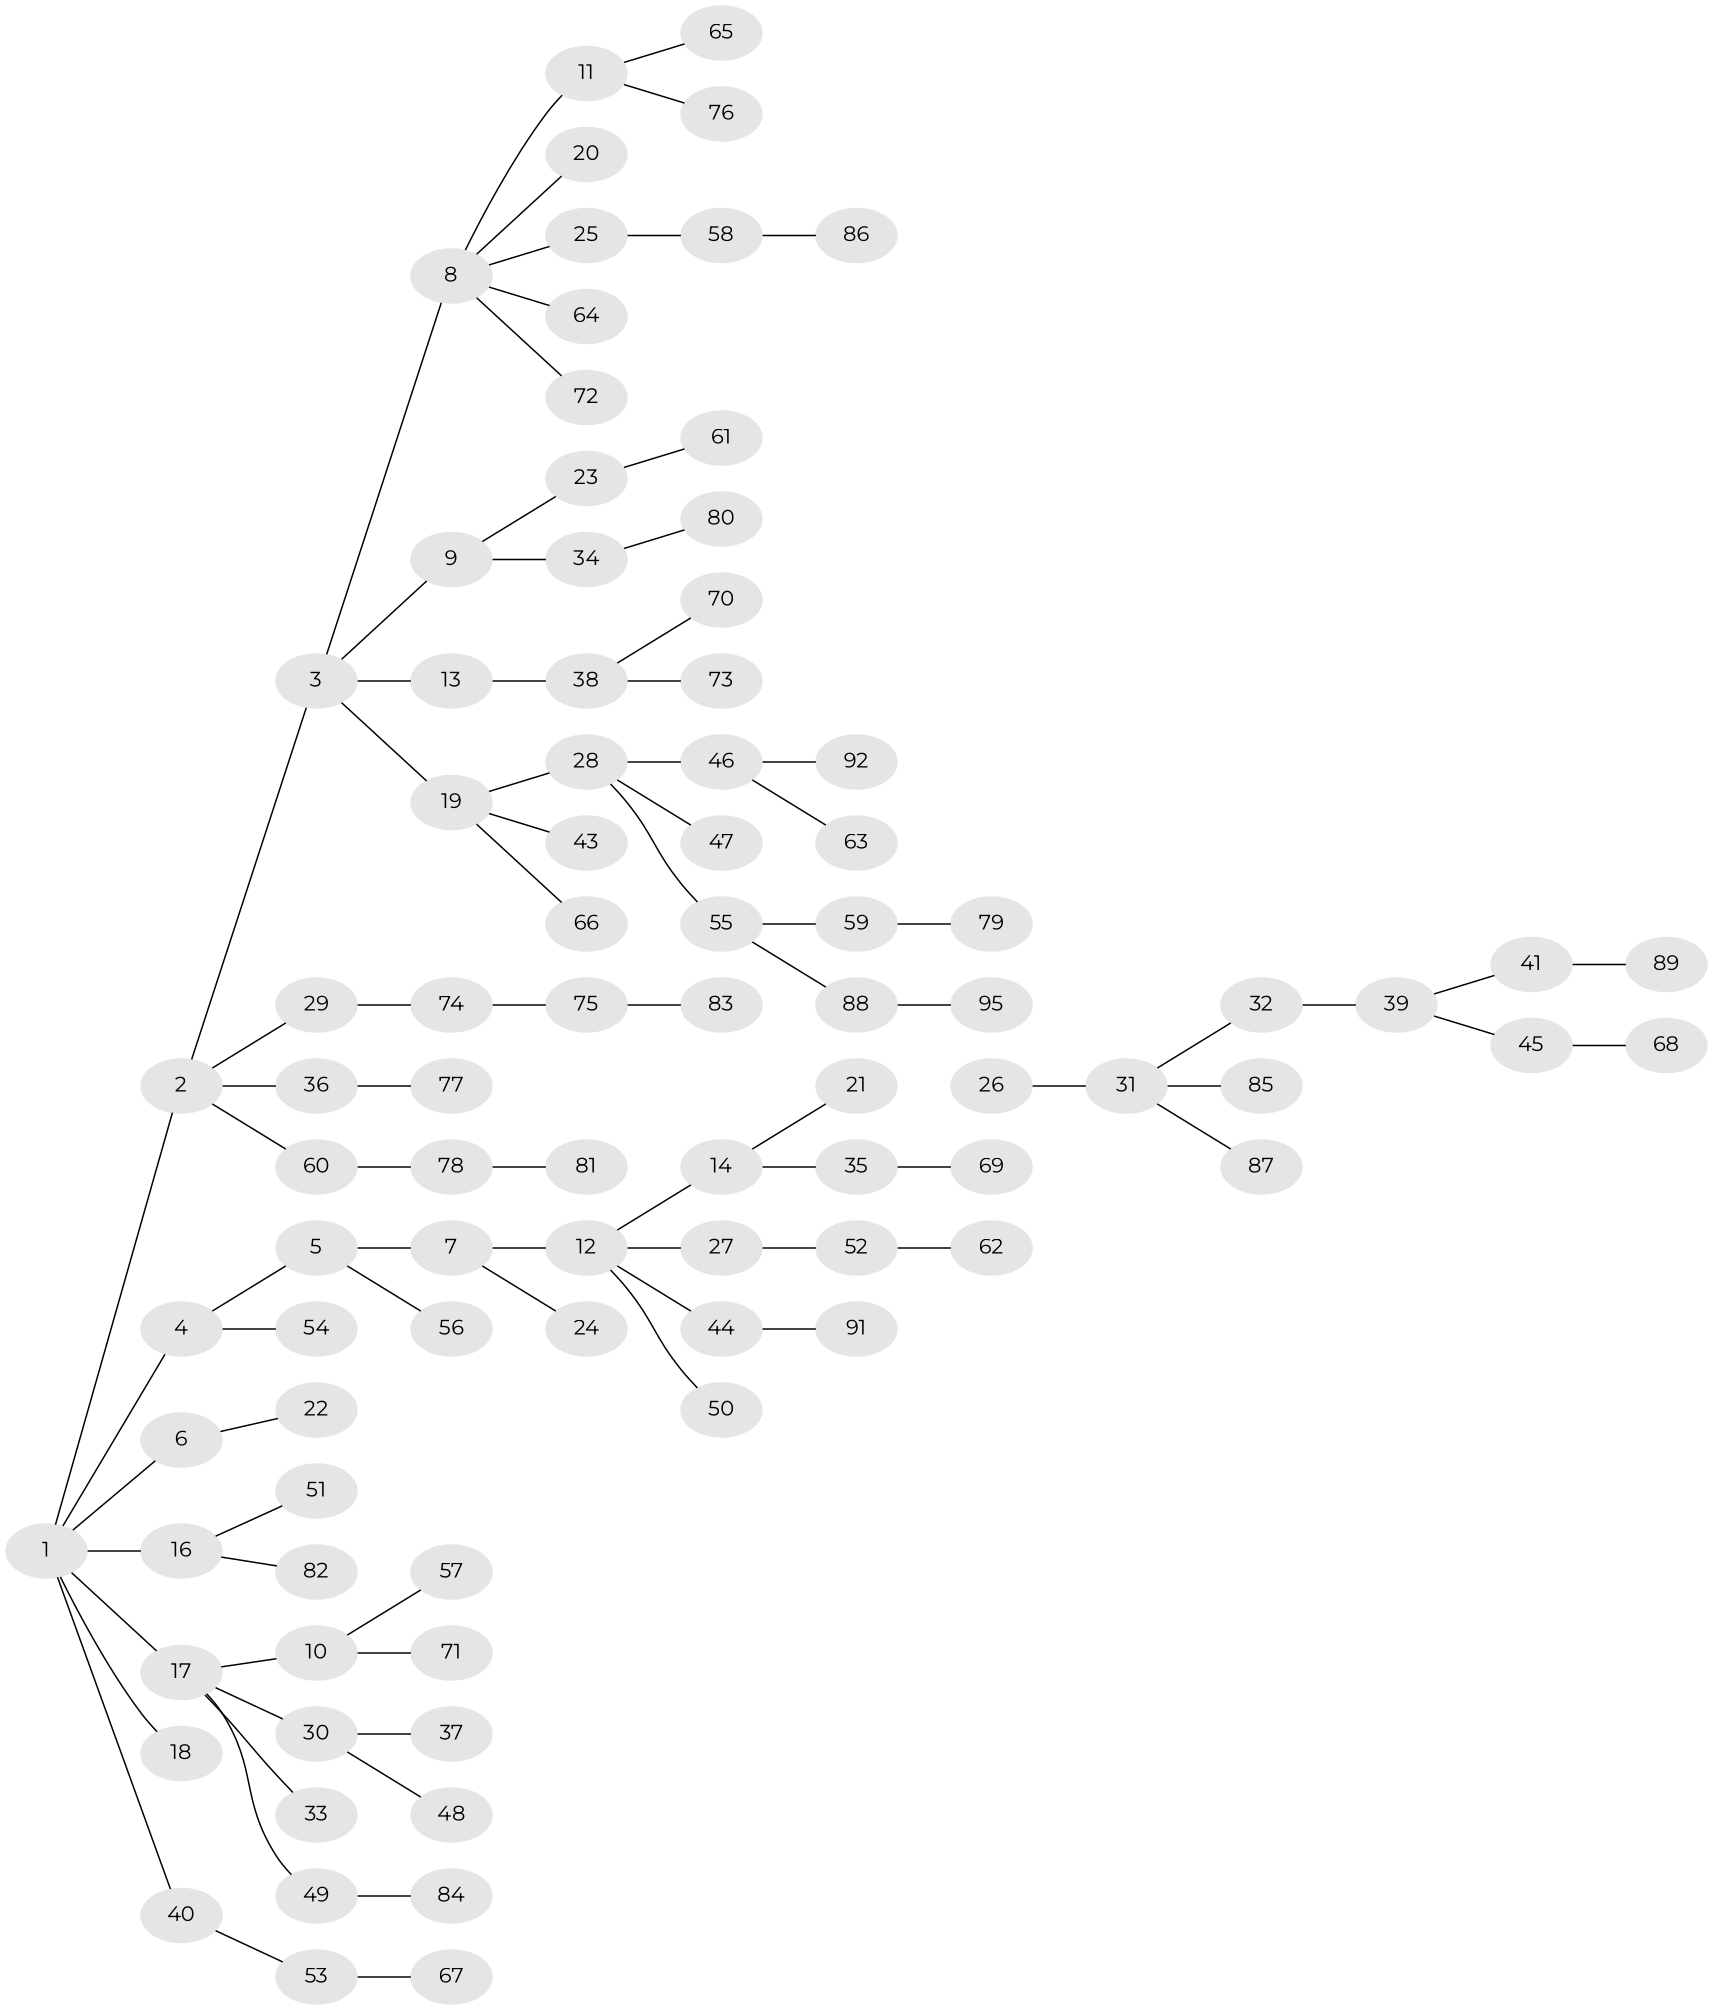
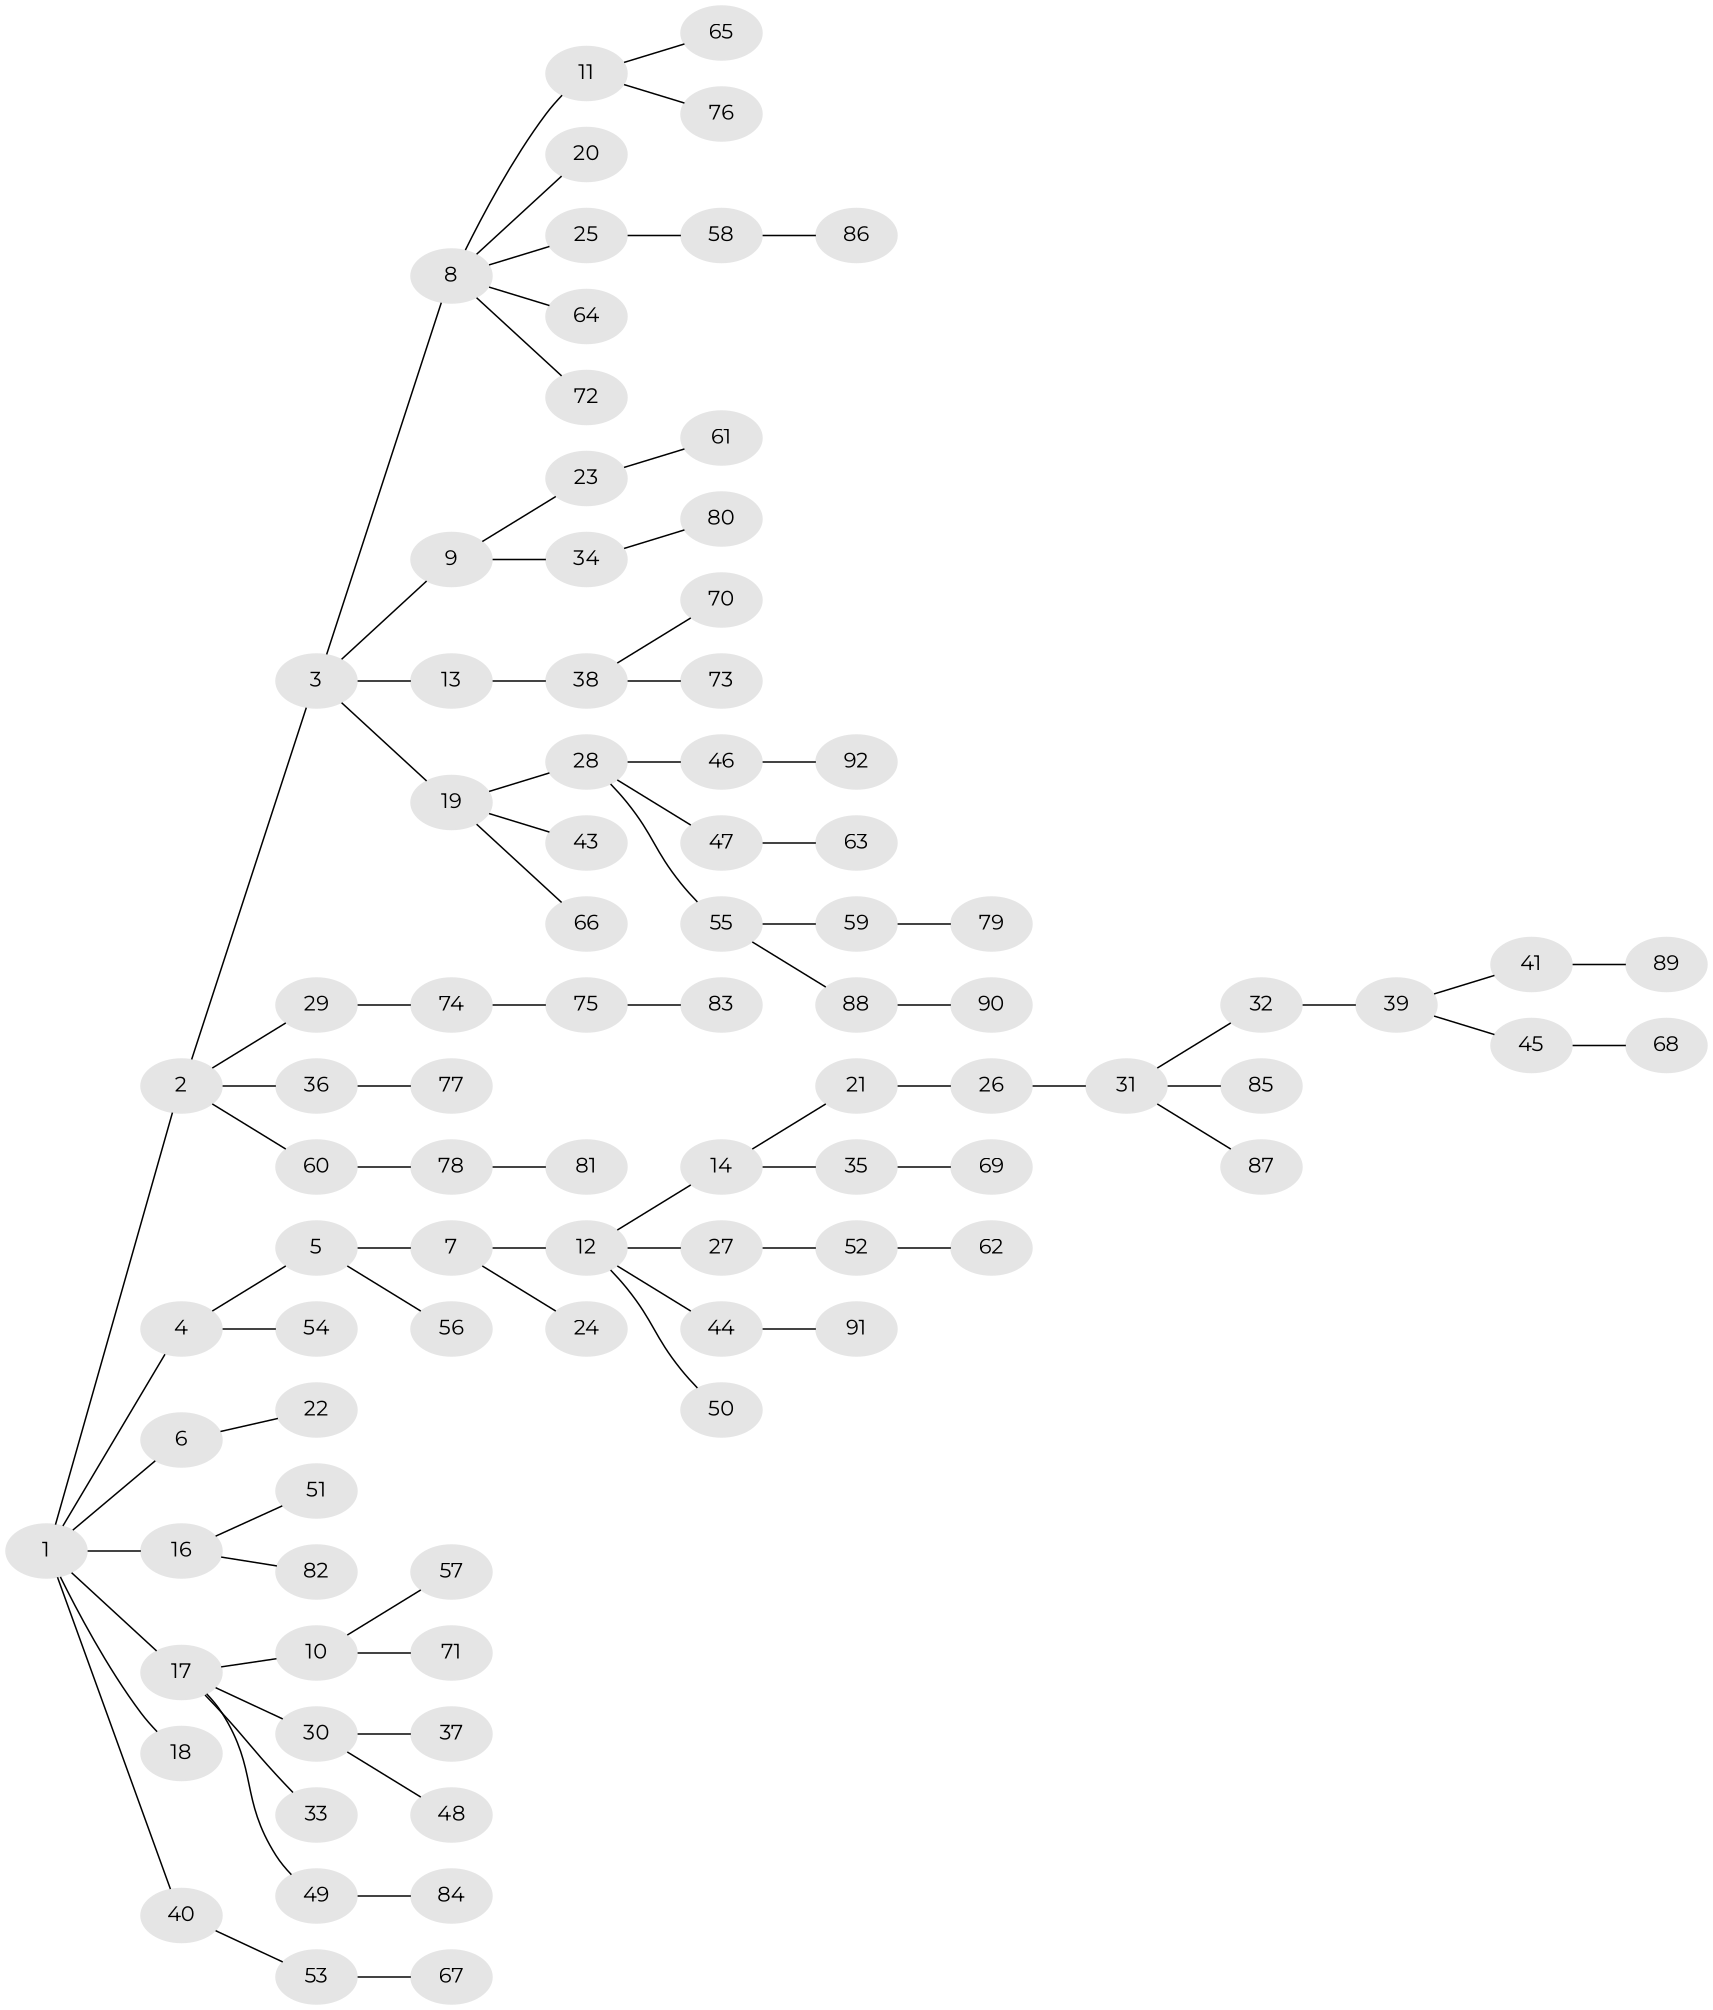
edge "46" -- "63": now "47" -- "63"
node "95": label "95" -> "90"
edge "21" -- "26": added
